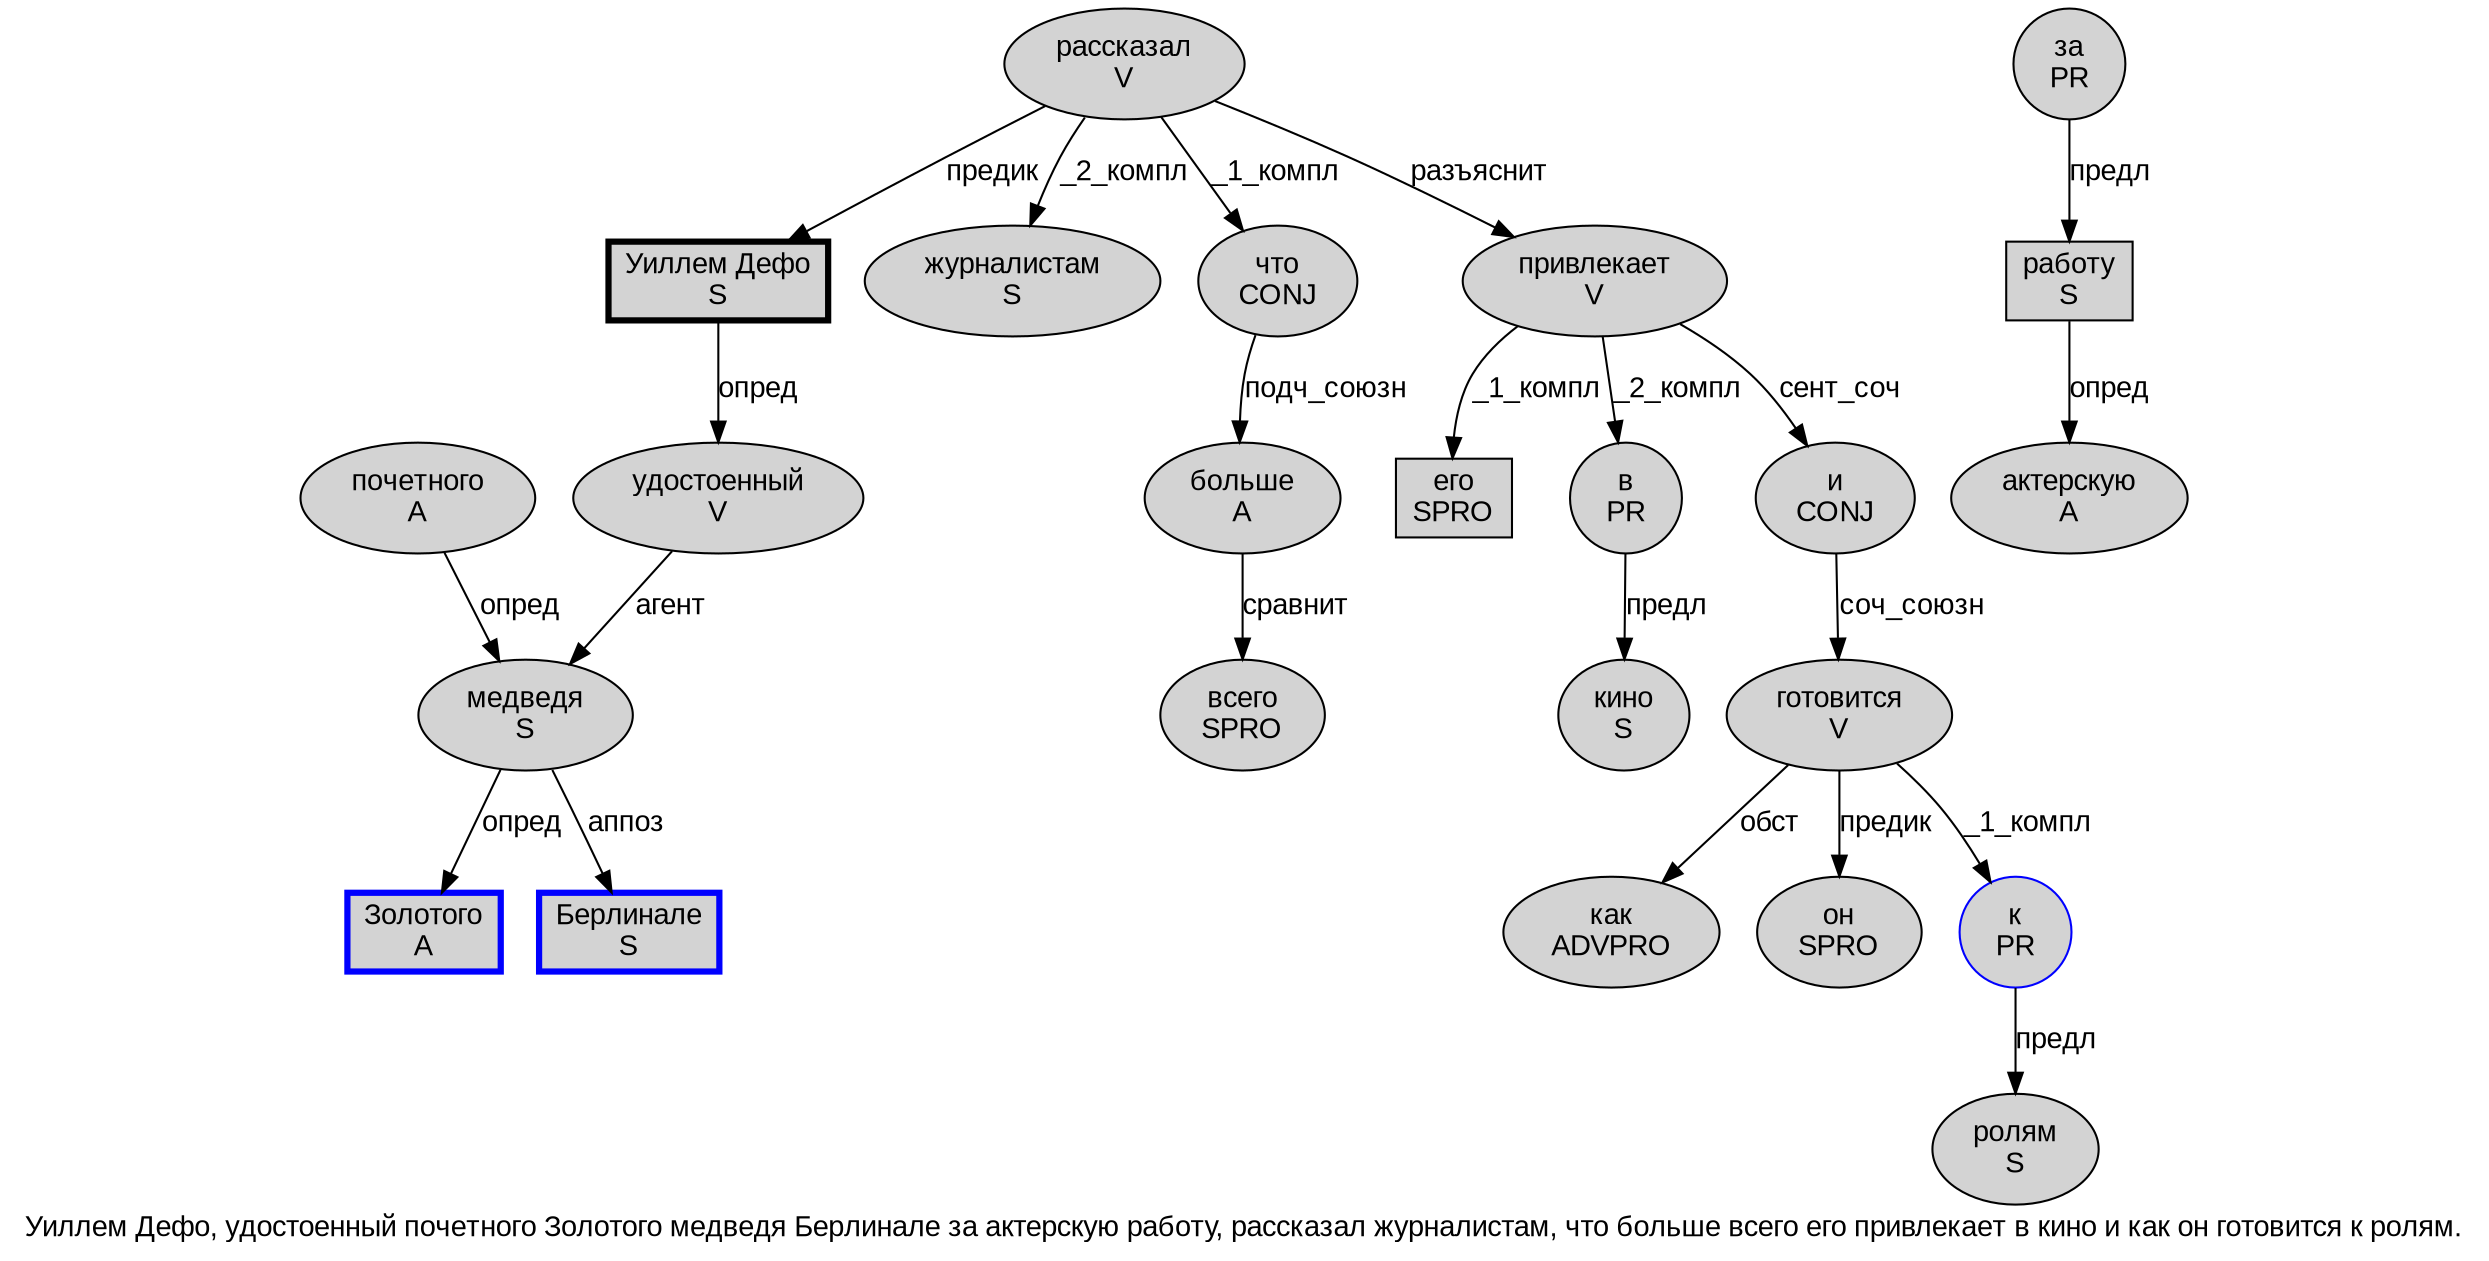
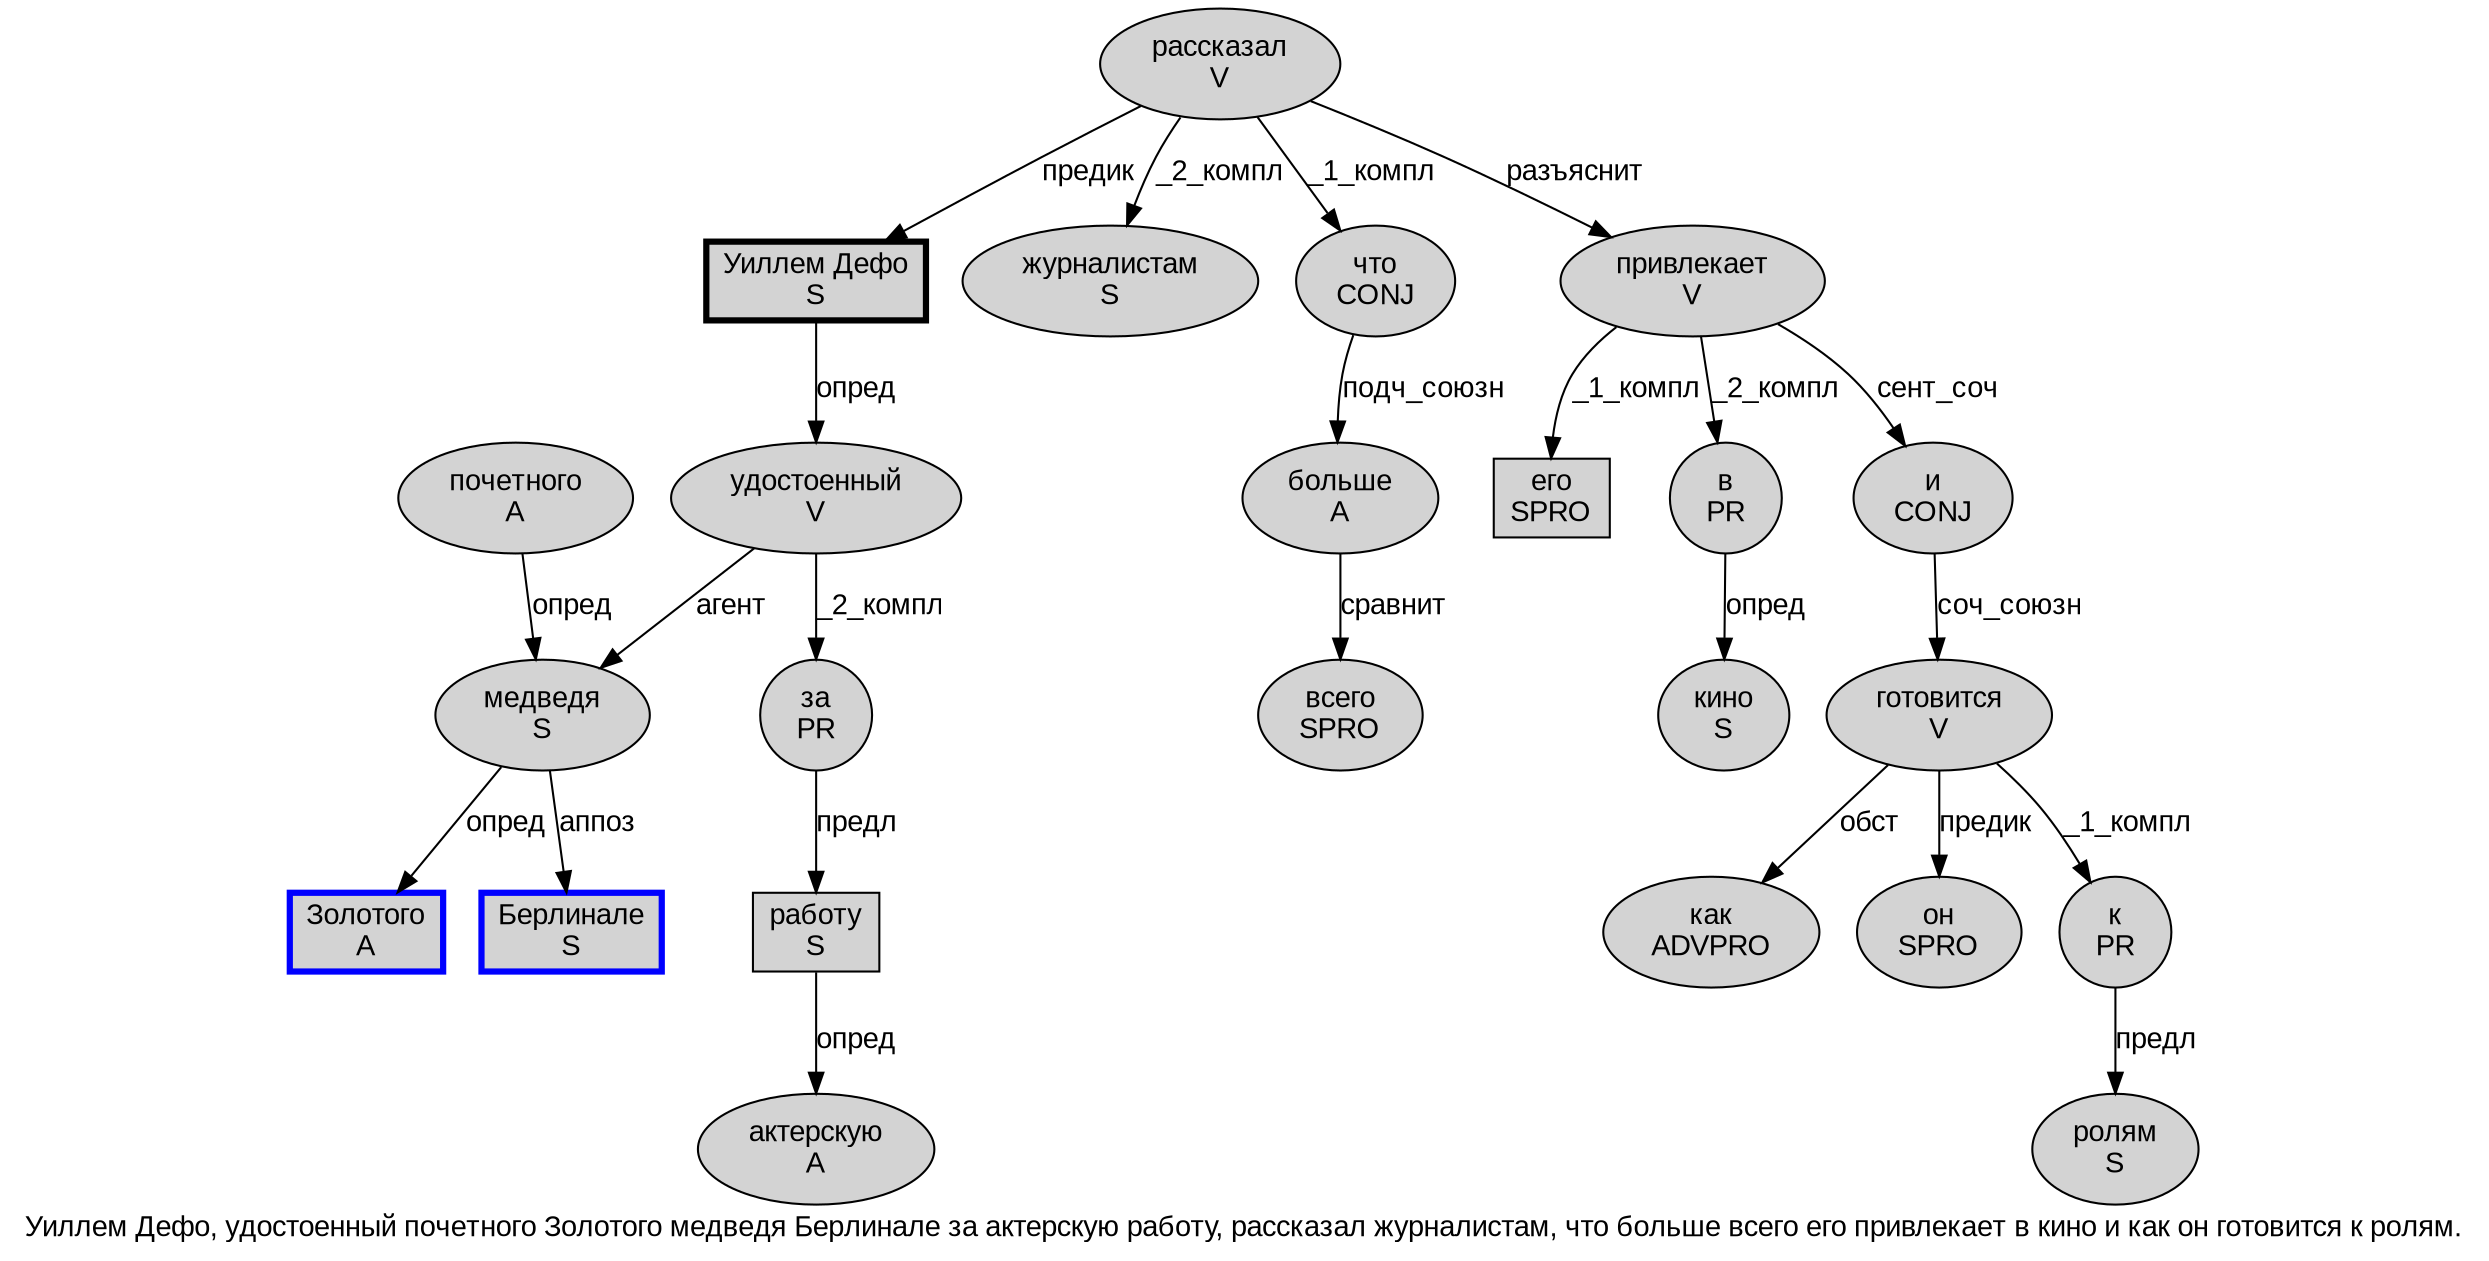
edge "удостоенный V" -> "за PR": added, label "_2_компл"
edge "в PR" -> "кино S": label "предл" -> "опред"
node "к PR": color blue -> black
